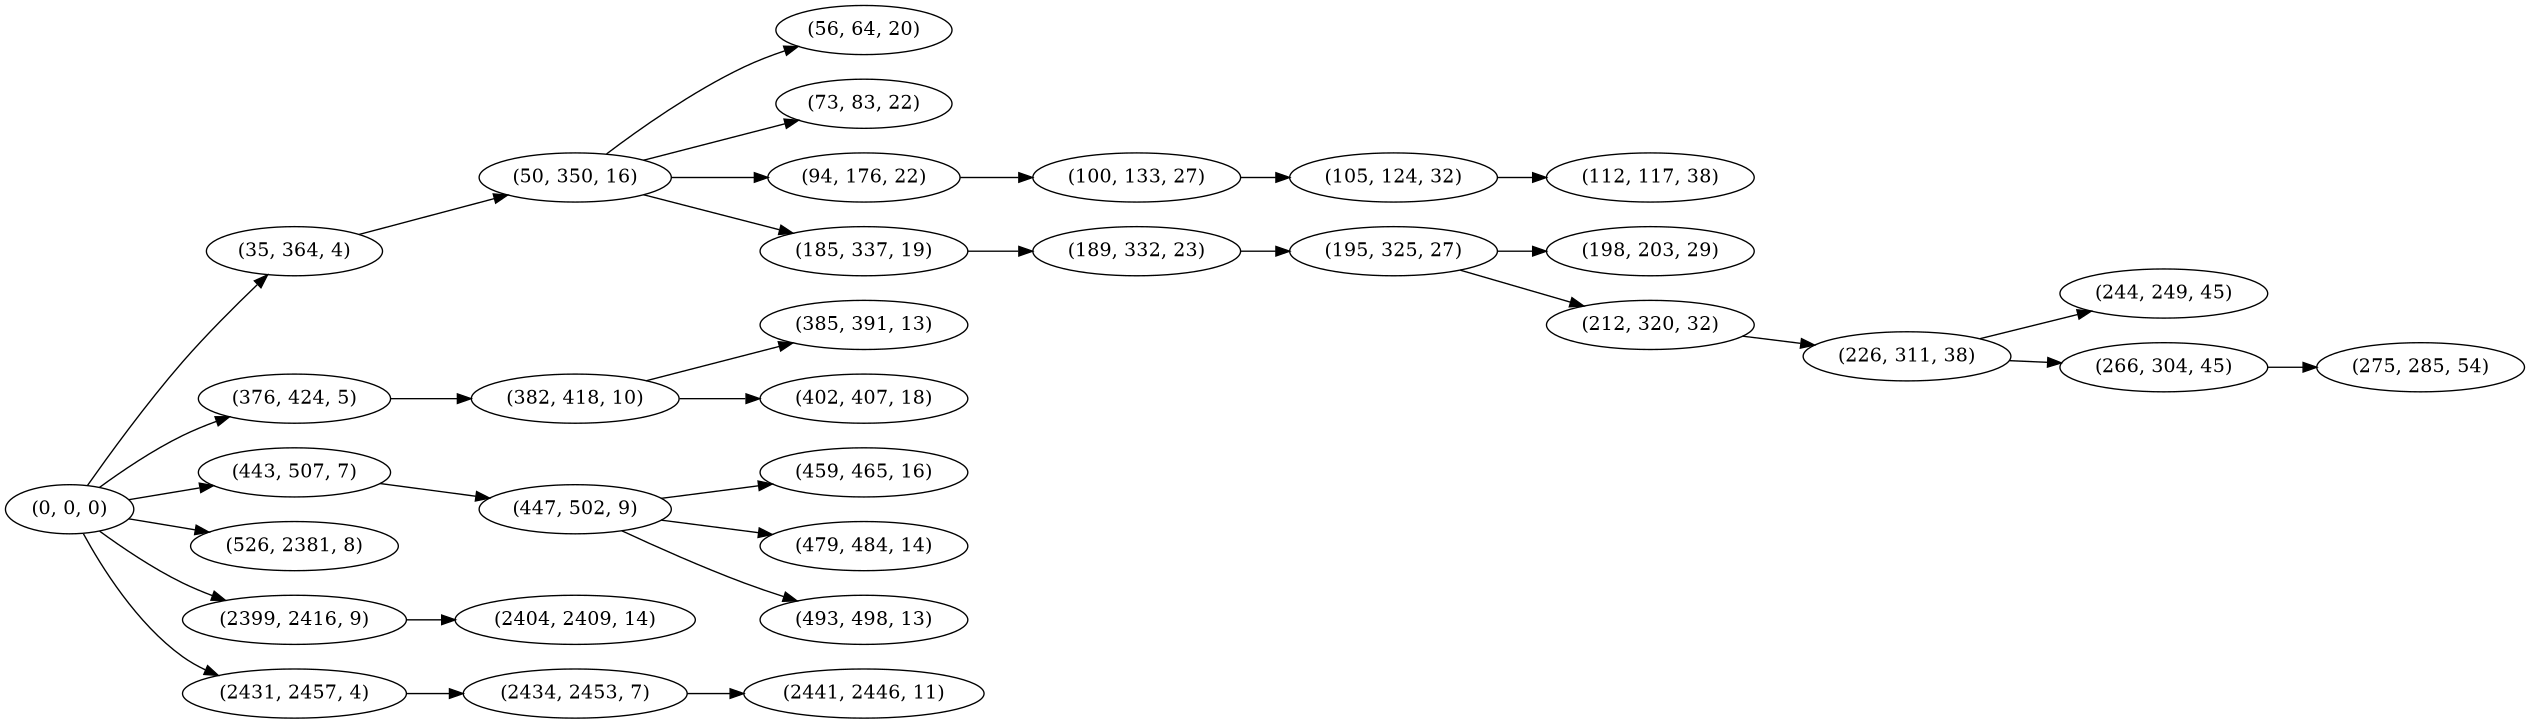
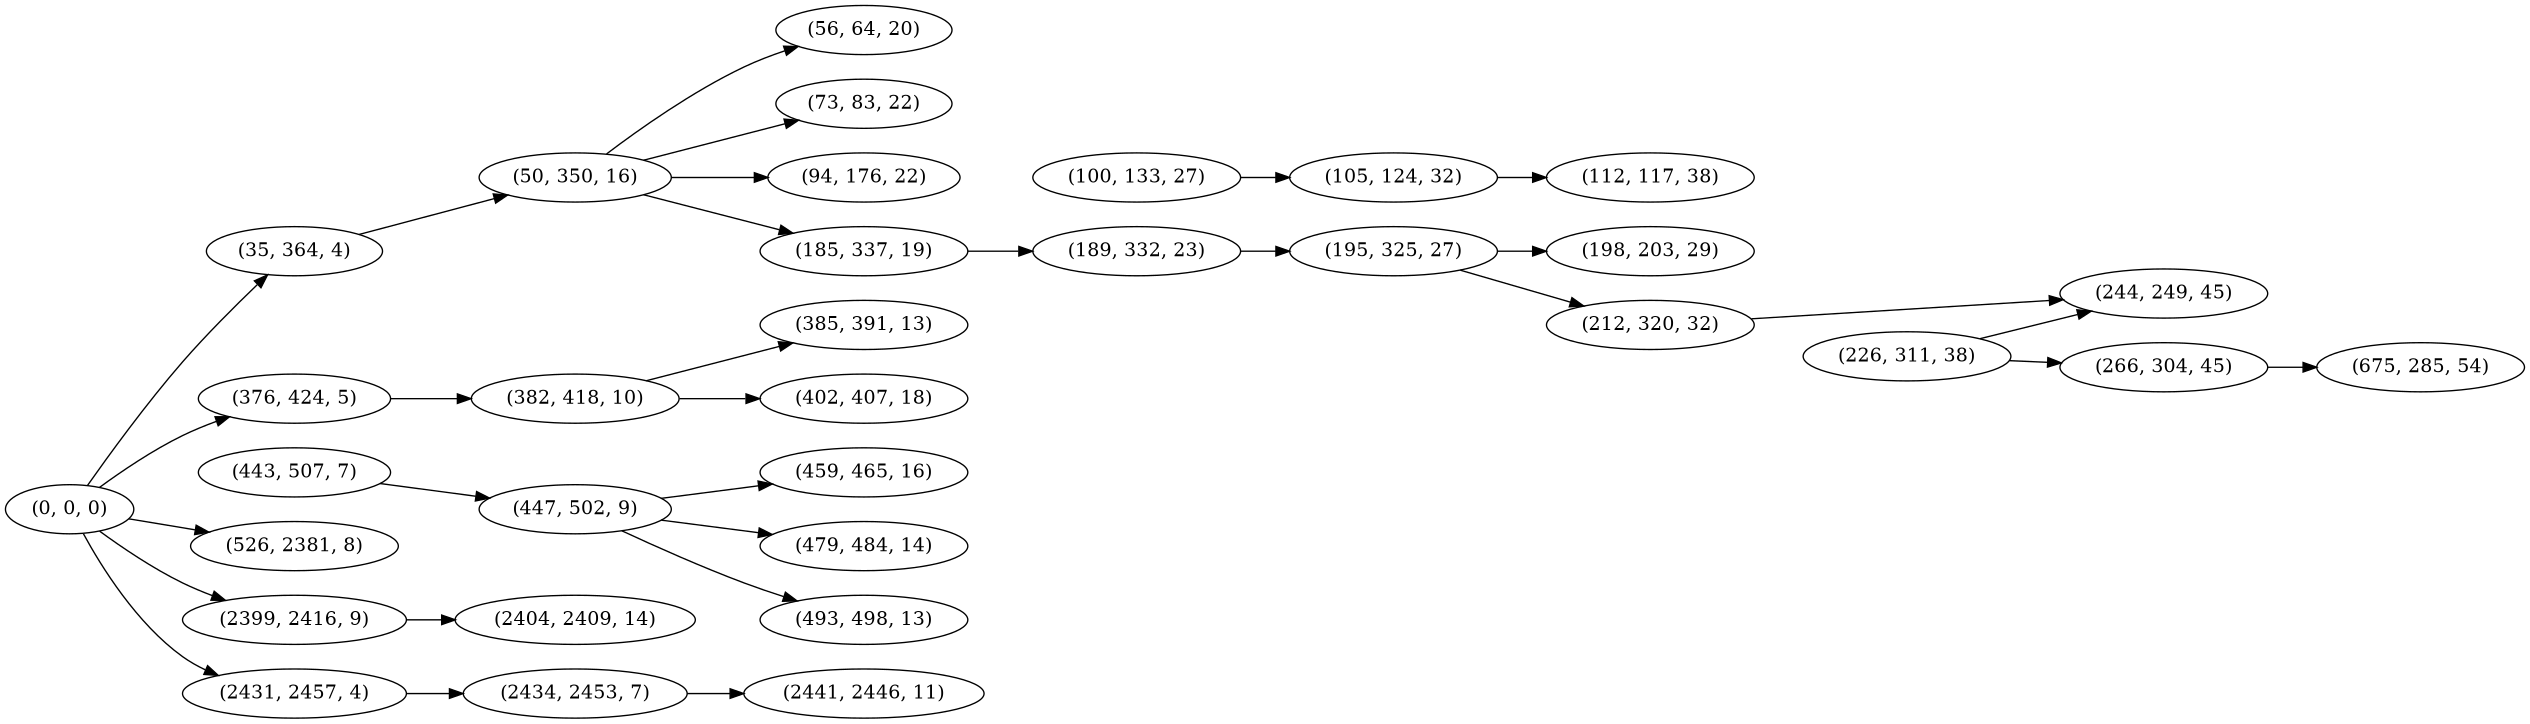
edge "(94, 176, 22)" -> "(100, 133, 27)": removed
edge "(212, 320, 32)" -> "(226, 311, 38)": now "(212, 320, 32)" -> "(244, 249, 45)"
node "(275, 285, 54)": label "(275, 285, 54)" -> "(675, 285, 54)"
edge "(0, 0, 0)" -> "(443, 507, 7)": removed
